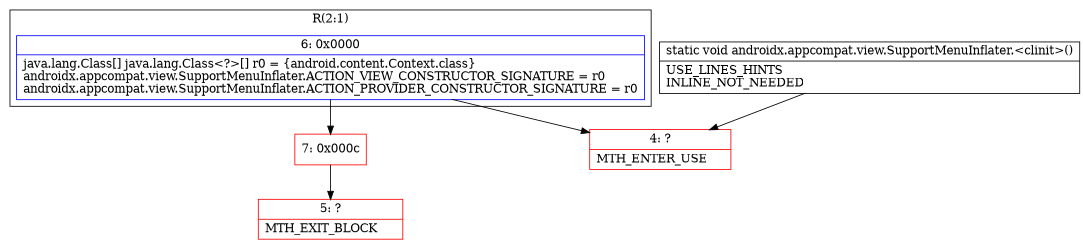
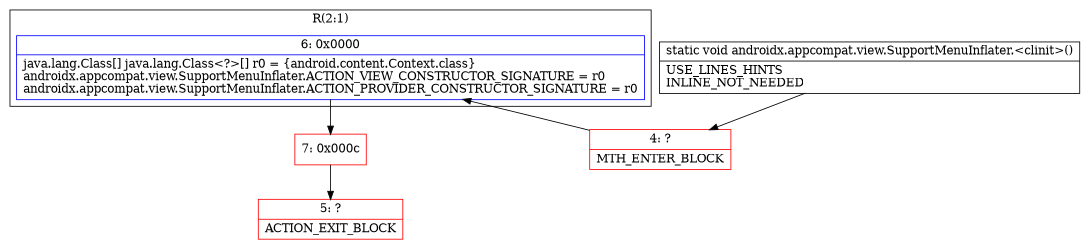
edge "6: 0x0000" -> "4: ?": reversed
node "4: ?": text "MTH_ENTER_USE" -> "MTH_ENTER_BLOCK"
node "5: ?": text "MTH_EXIT_BLOCK" -> "ACTION_EXIT_BLOCK"
